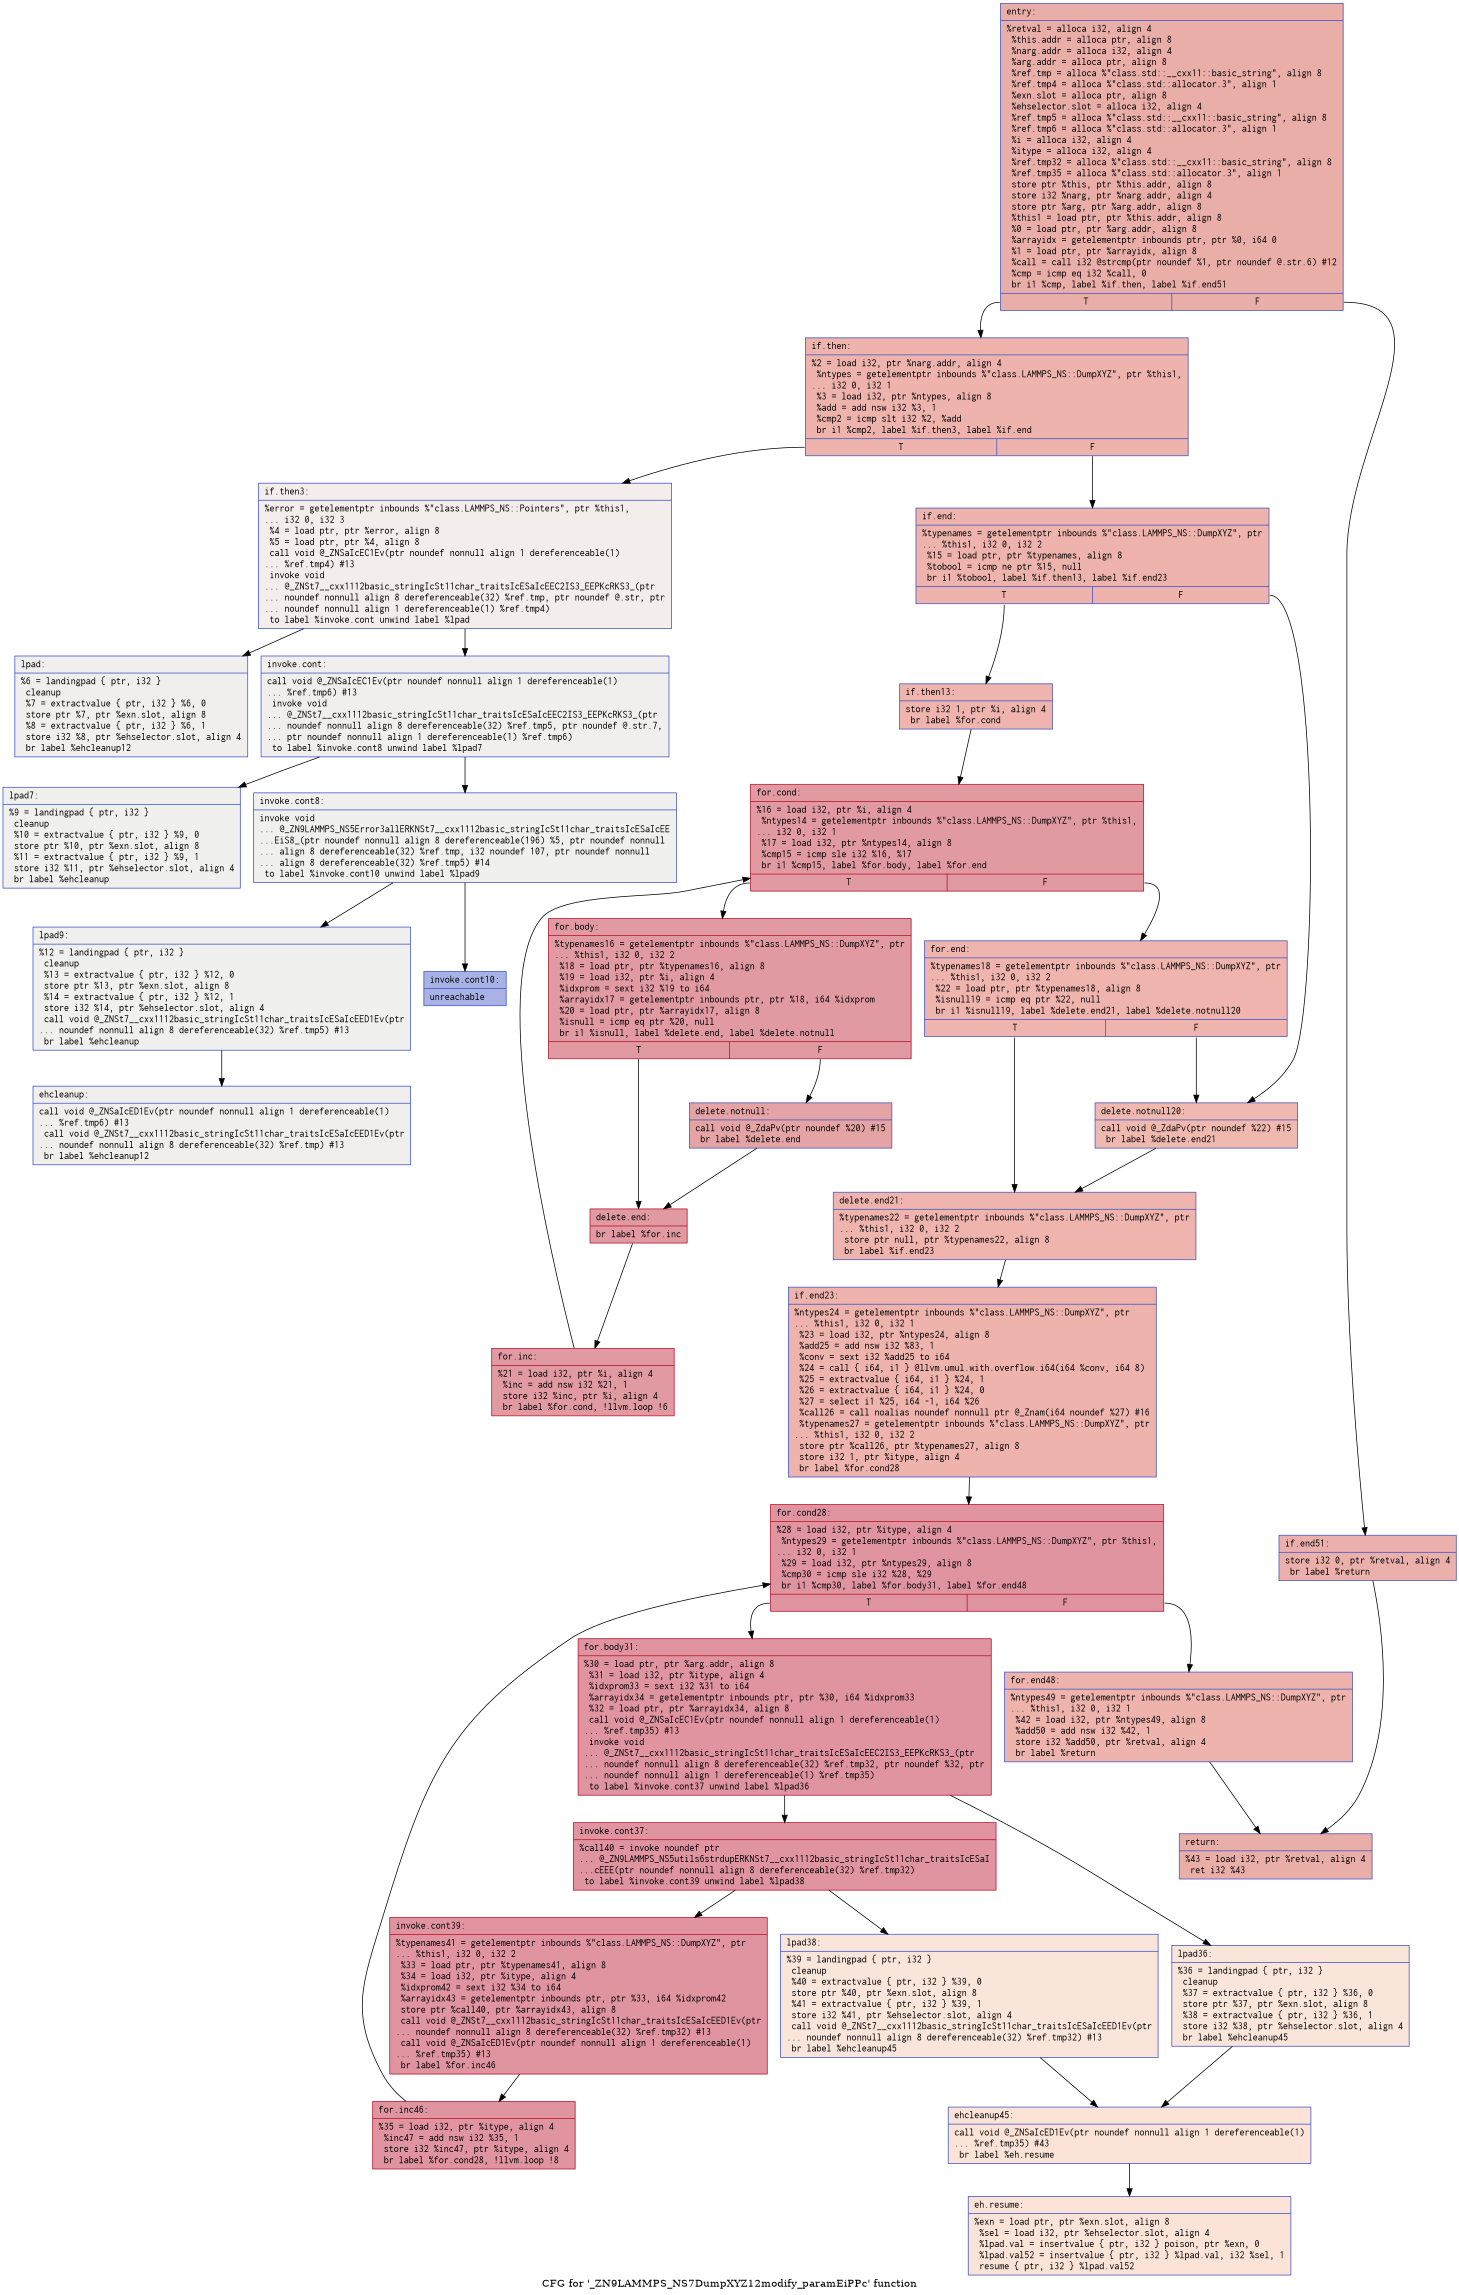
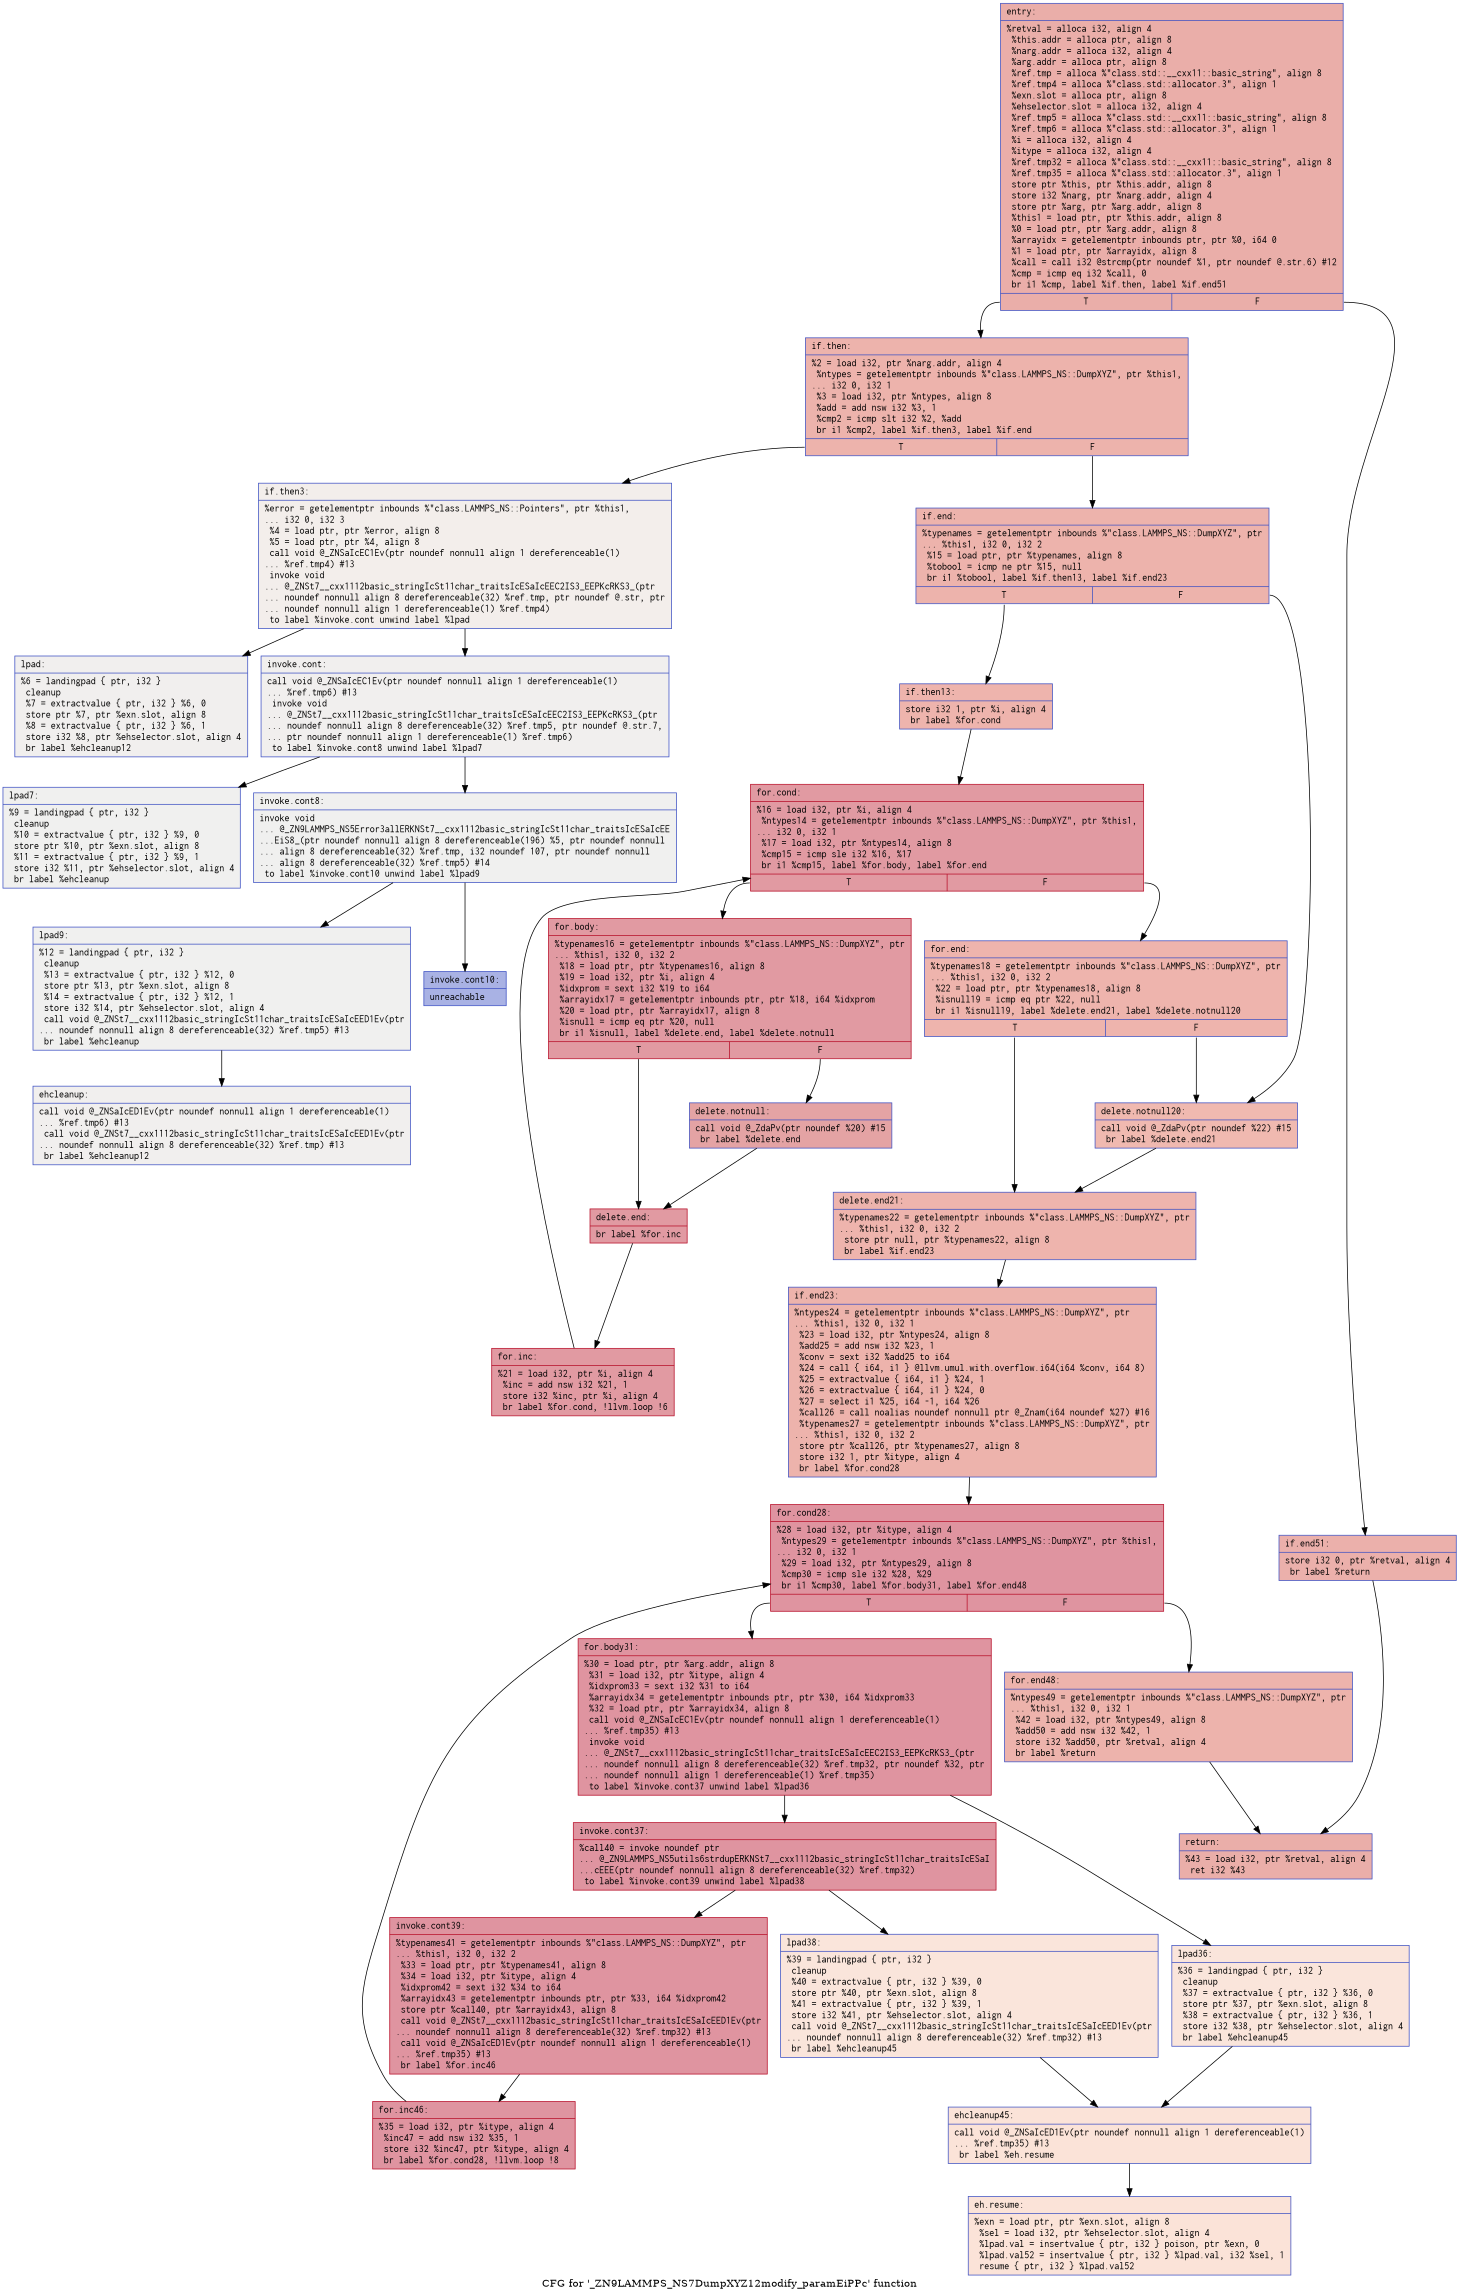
node "if.end23:": text "%add25 = add nsw i32 %83, 1" -> "%add25 = add nsw i32 %23, 1"
node "ehcleanup45:": text "... %ref.tmp35) #43" -> "... %ref.tmp35) #13"
